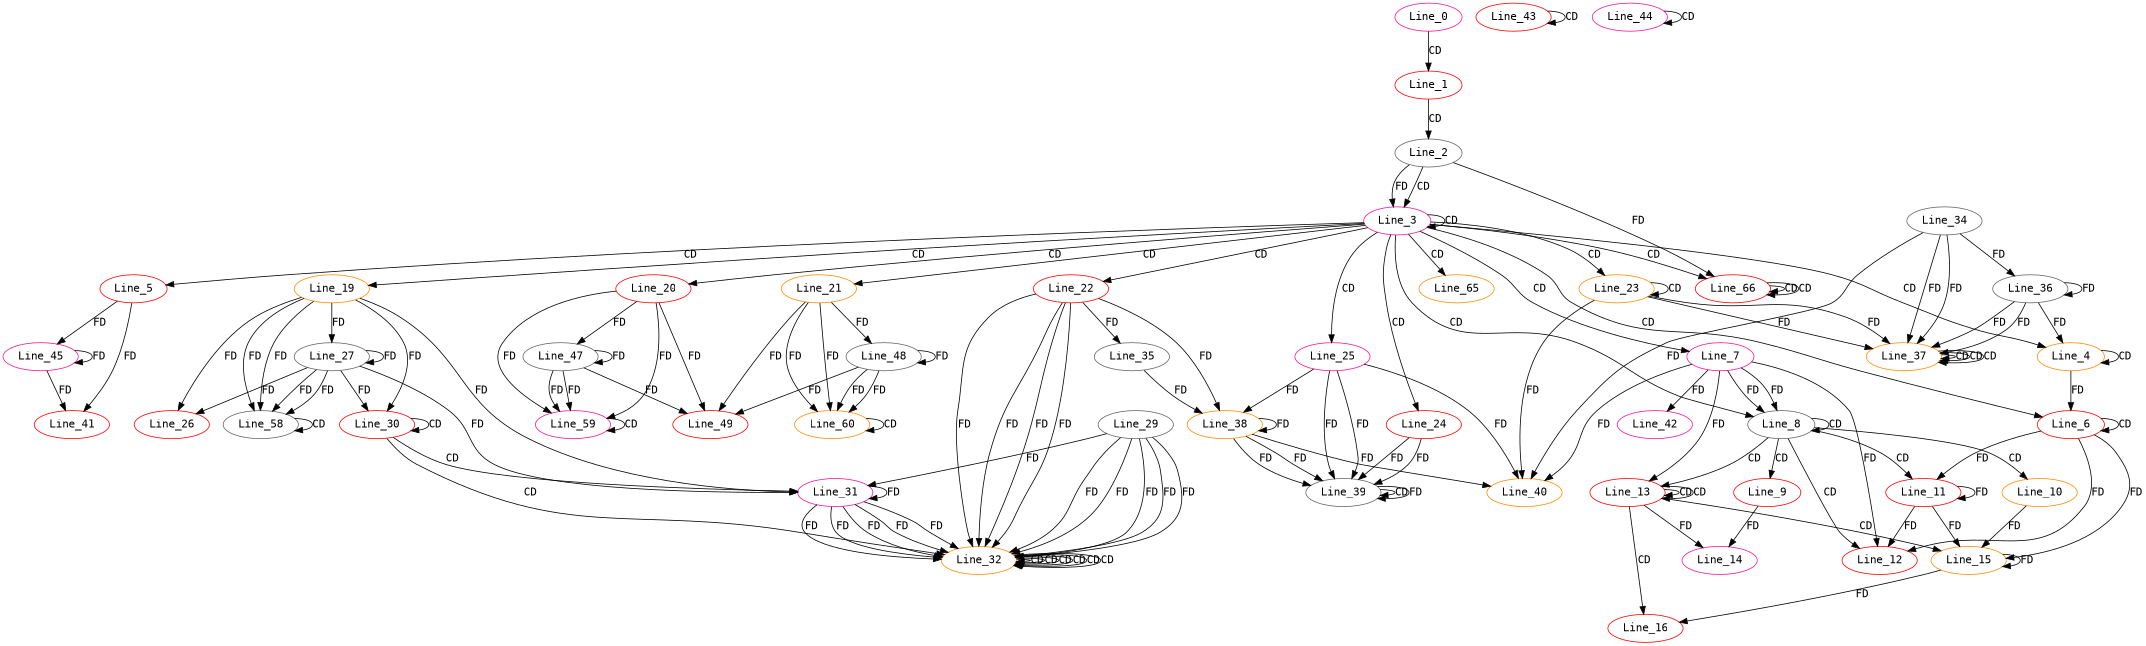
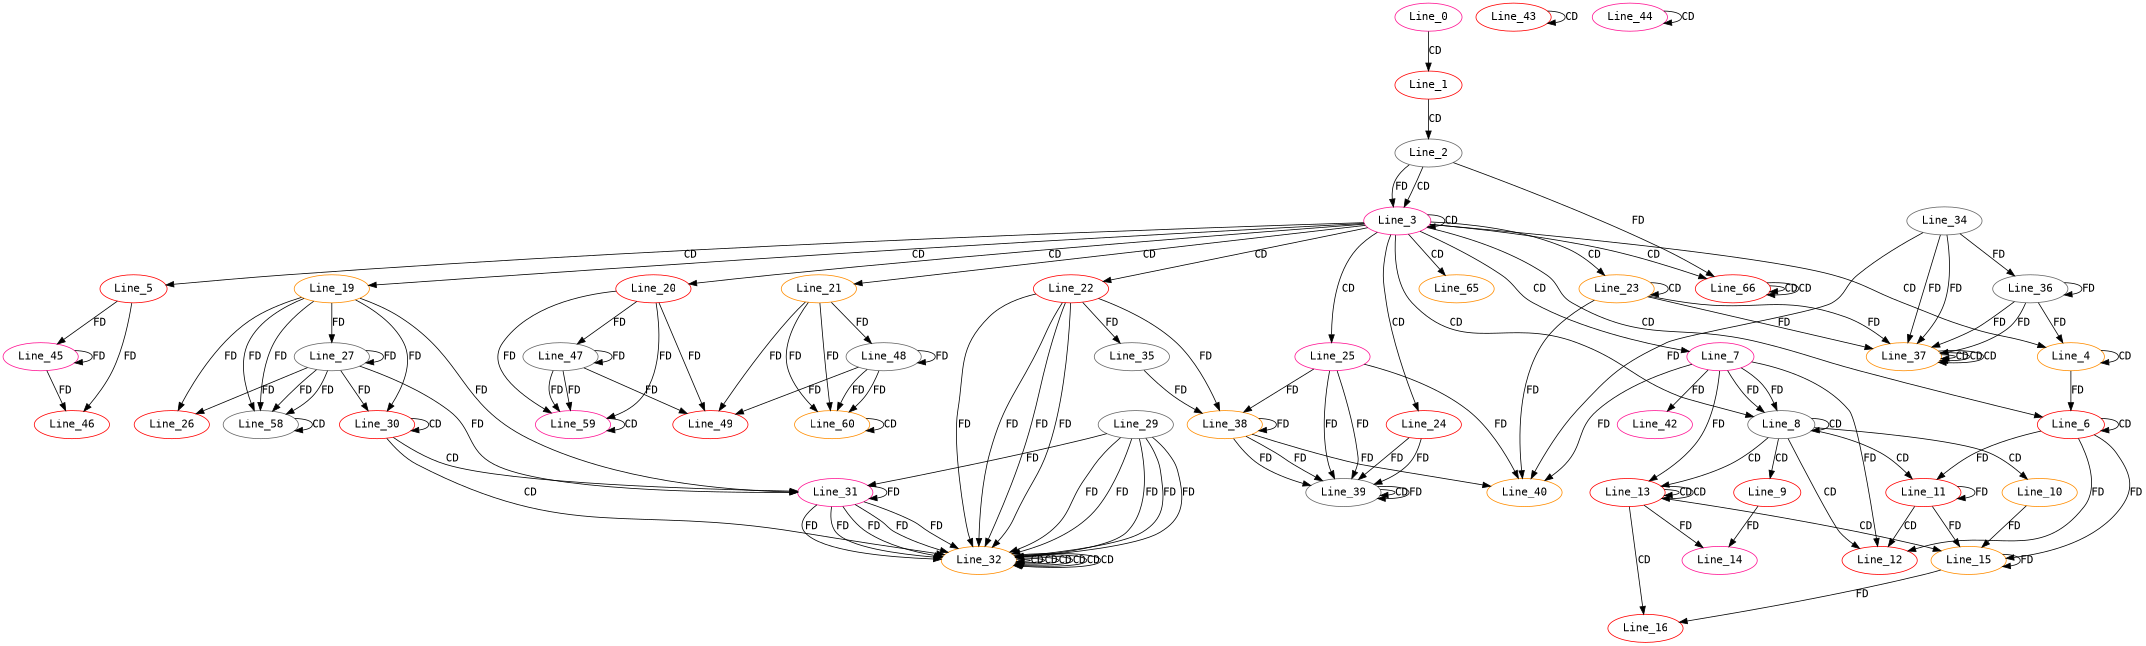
node "Line_41": label "Line_41" -> "Line_46"
edge "Line_11" -> "Line_12": label "FD" -> "CD"
